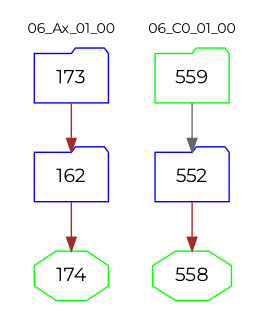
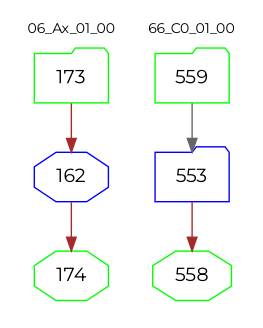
cluster "06_C0_01_00": label "06_C0_01_00" -> "66_C0_01_00"
node "173": color blue -> green
node "162": shape folder -> octagon
node "552": label "552" -> "553"
